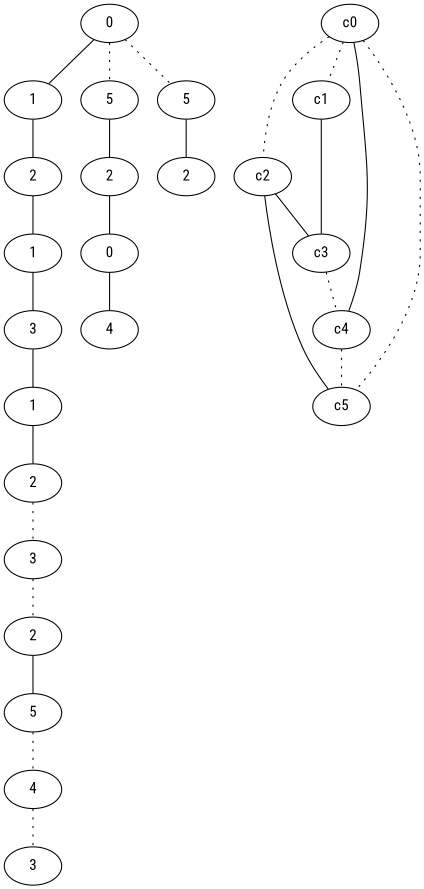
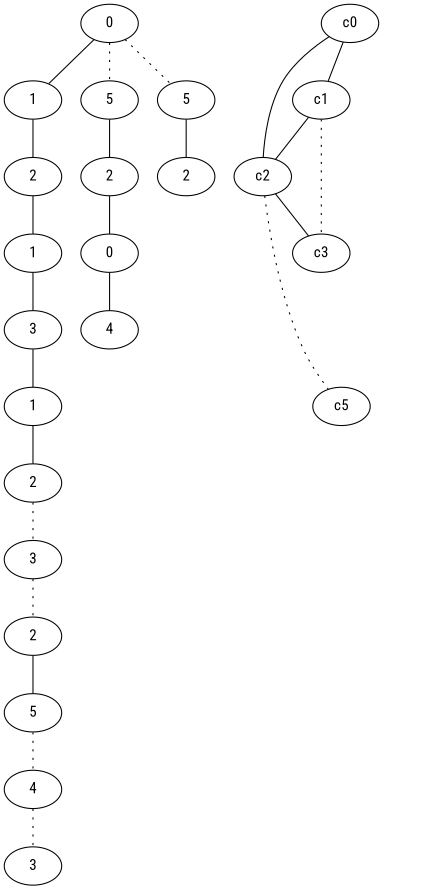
edge "c0" -- "c1": style dotted -> solid
edge "c0" -- "c2": style dotted -> solid
edge "c1" -- "c2": added
edge "c1" -- "c3": style solid -> dotted
edge "c0" -- "c5": removed
edge "c2" -- "c5": style solid -> dotted
node "c4": removed
